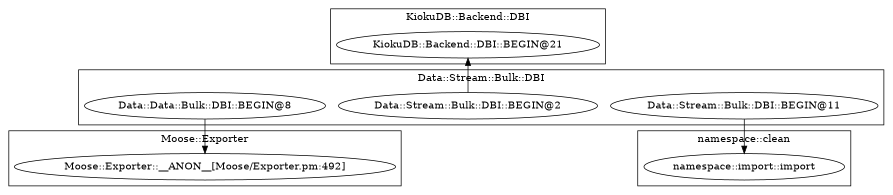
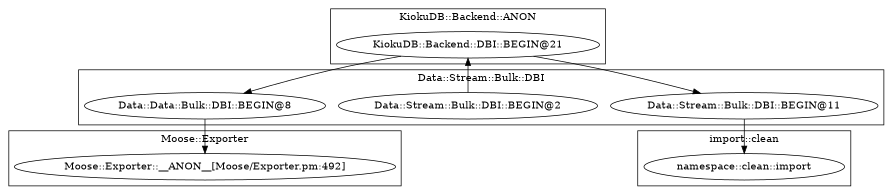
cluster "KiokuDB::Backend::DBI": label "KiokuDB::Backend::DBI" -> "KiokuDB::Backend::ANON"
edge "KiokuDB::Backend::DBI::BEGIN@21" -> "Data::Data::Bulk::DBI::BEGIN@8": added
edge "KiokuDB::Backend::DBI::BEGIN@21" -> "Data::Stream::Bulk::DBI::BEGIN@11": added
cluster "namespace::clean": label "namespace::clean" -> "import::clean"
node "namespace::import::import": label "namespace::import::import" -> "namespace::clean::import"
